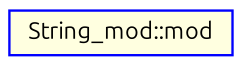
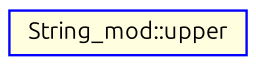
node "String_mod::mod": label "String_mod::mod" -> "String_mod::upper"
